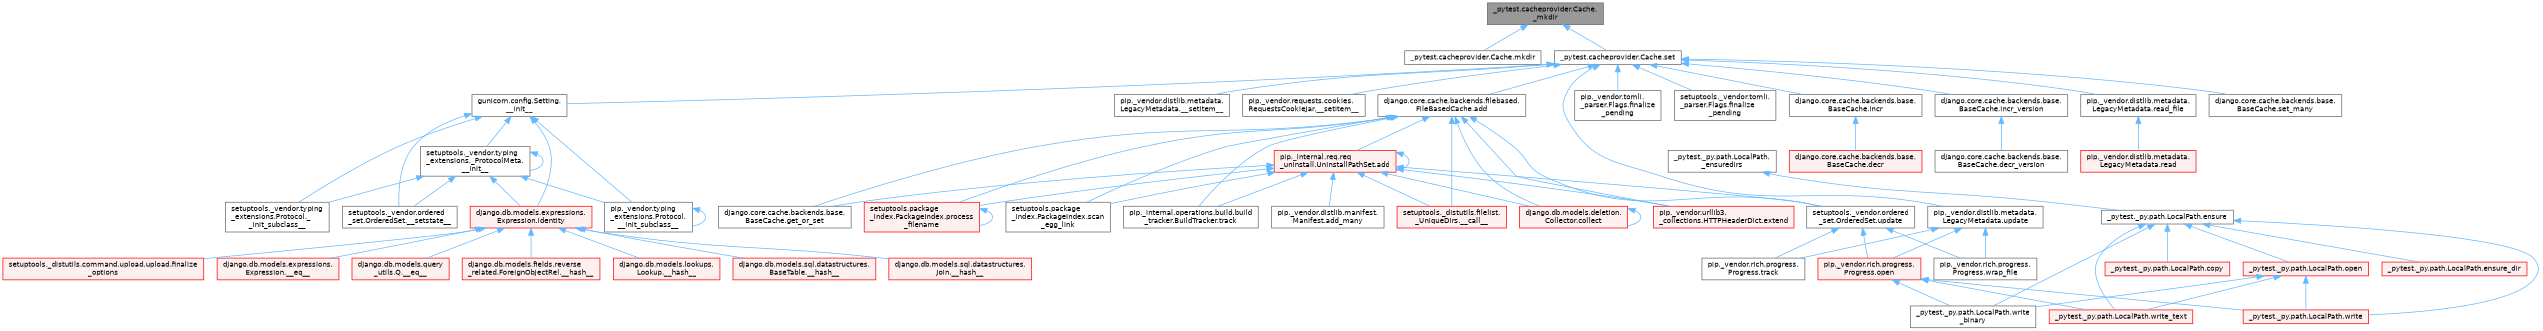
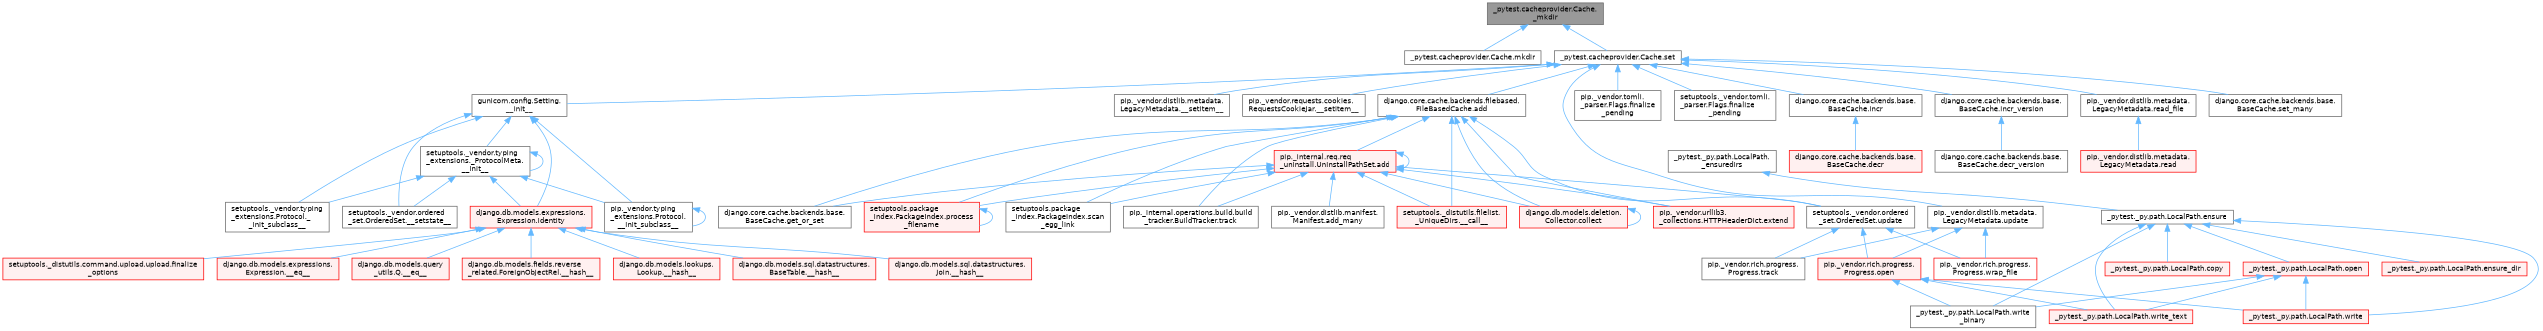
node "pip._vendor.rich.progress. Progress.wrap_file": color grey40 -> red
